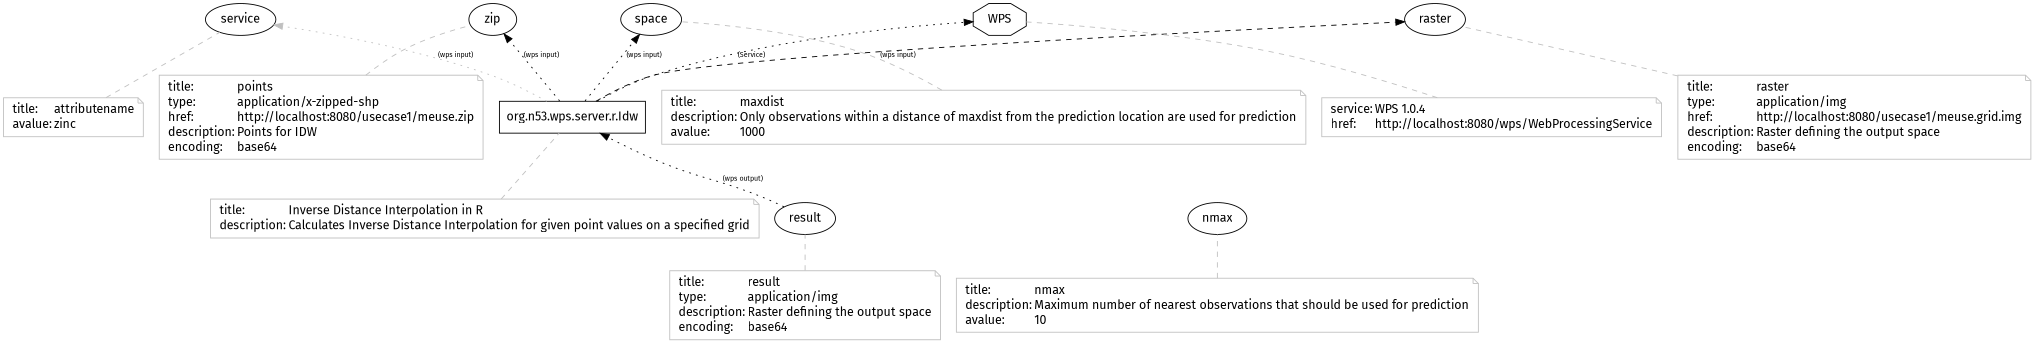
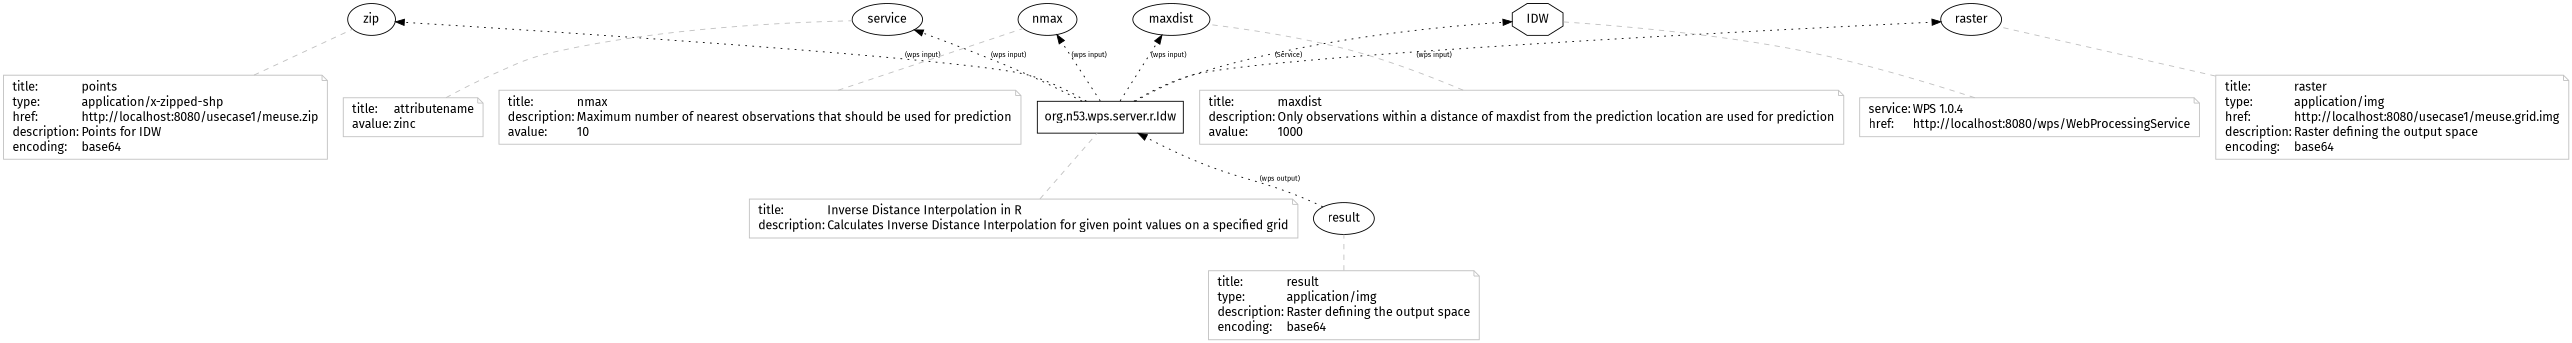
node "space": label "space" -> "maxdist"
node "WPS": label "WPS" -> "IDW"
edge "org.n53.wps.server.r.Idw" -> "raster": style dashed -> dotted
edge "org.n53.wps.server.r.Idw" -> "service": color gray -> black
edge "org.n53.wps.server.r.Idw" -> "nmax": added, label "(wps input)"
